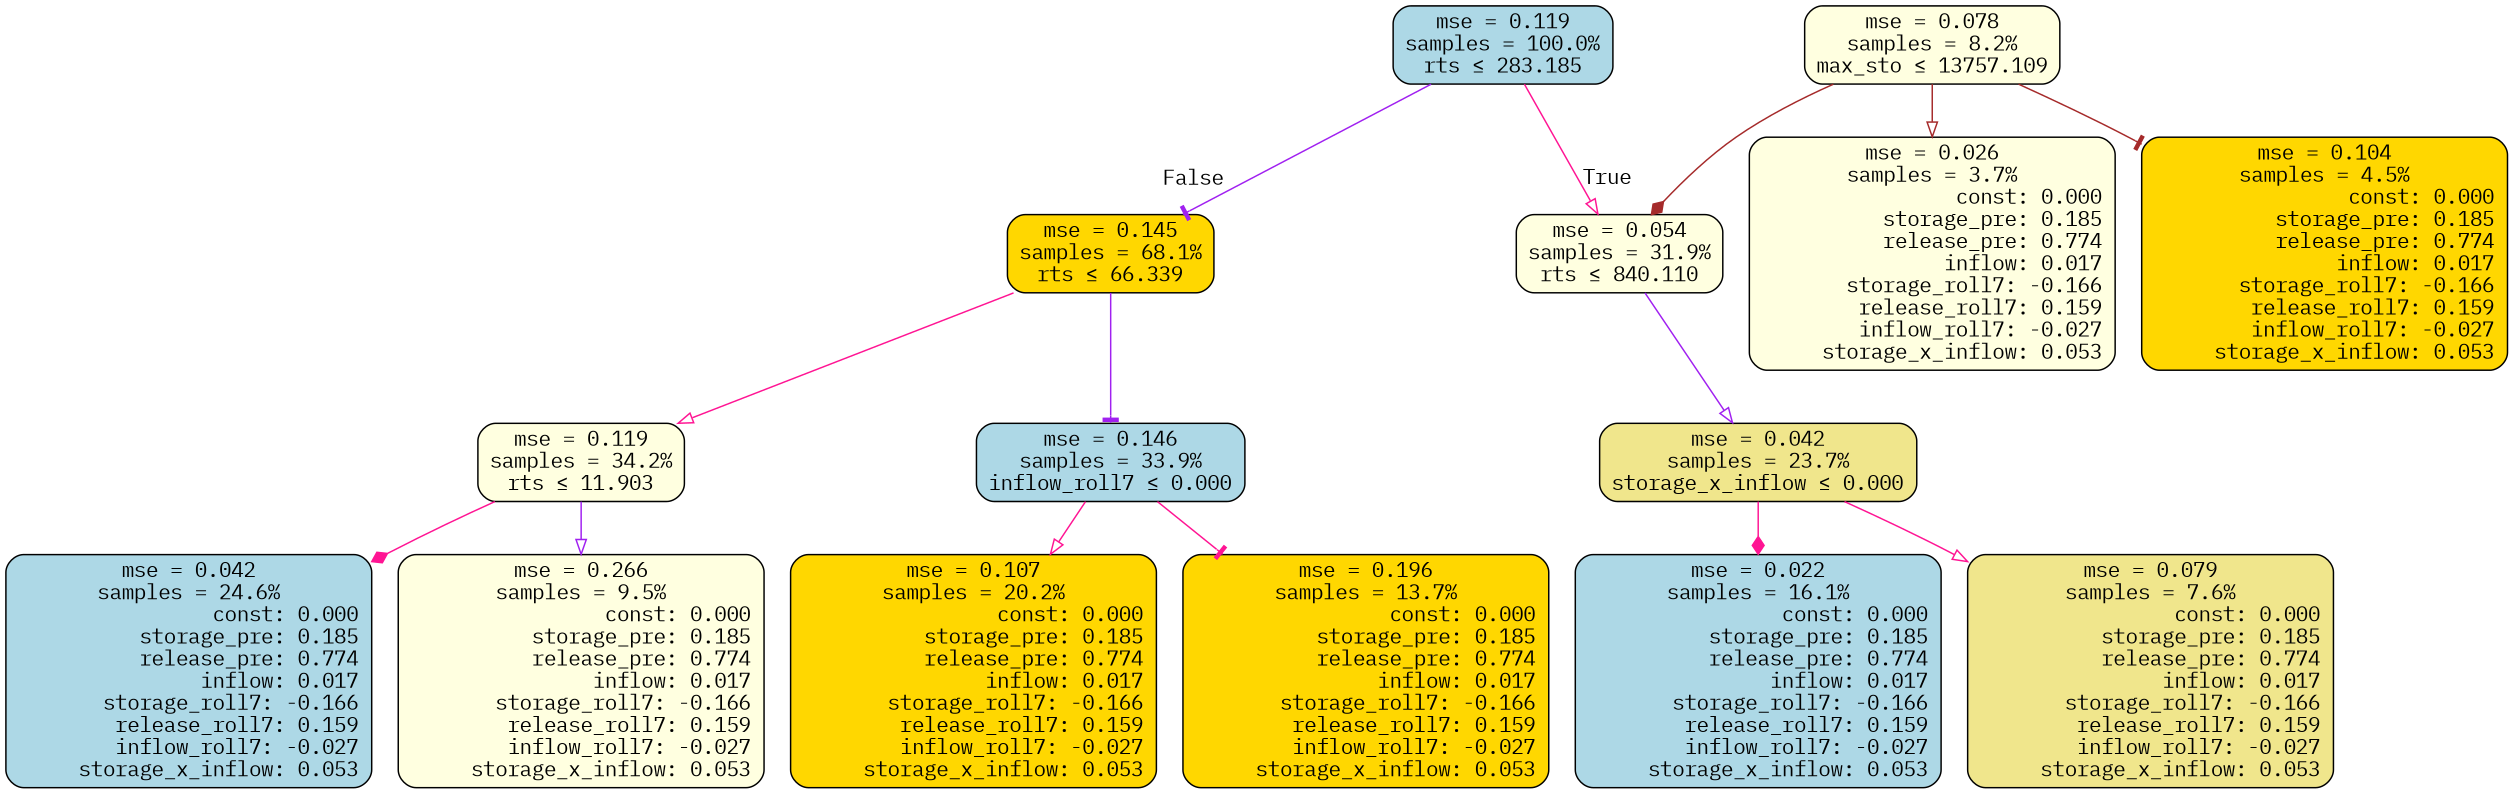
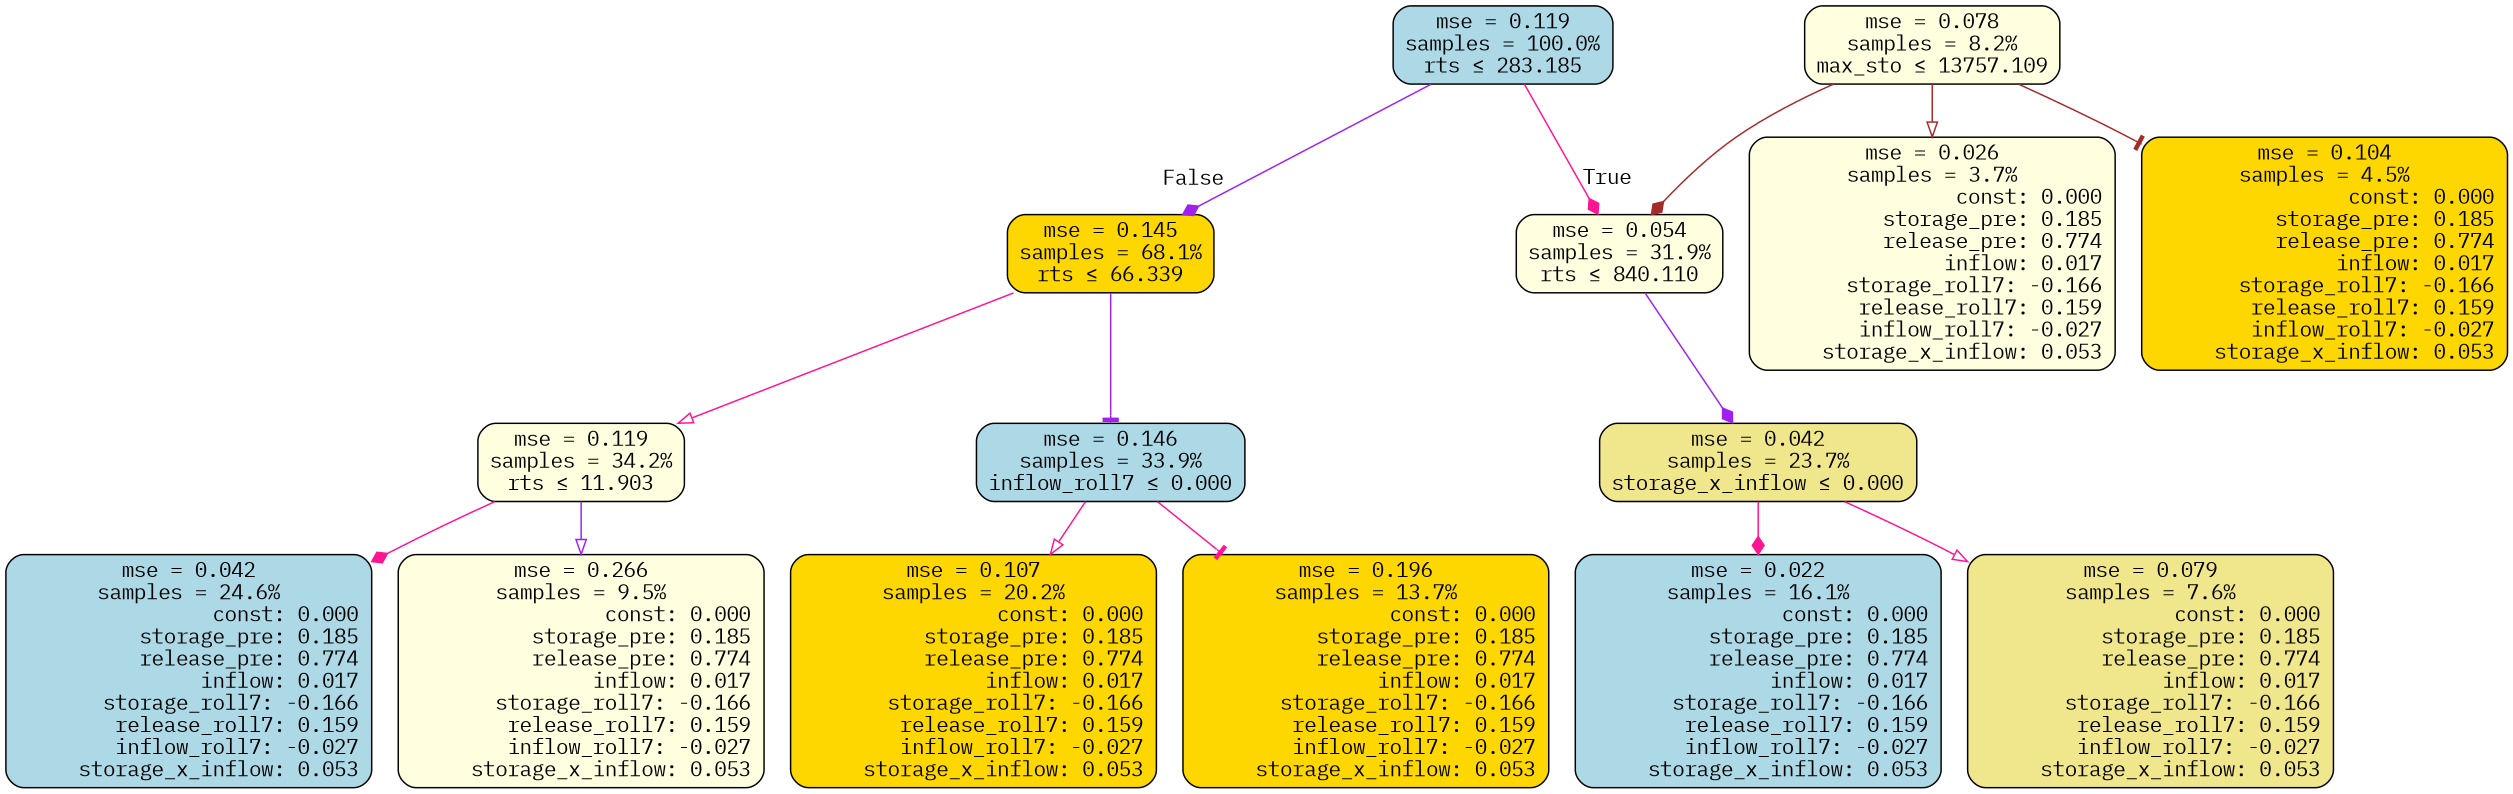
edge "mse = 0.119 samples = 100.0% rts ≤ 283.185" -> "mse = 0.054 samples = 31.9% rts ≤ 840.110": arrowhead onormal -> diamond
edge "mse = 0.119 samples = 100.0% rts ≤ 283.185" -> "mse = 0.145 samples = 68.1% rts ≤ 66.339": arrowhead tee -> diamond
edge "mse = 0.054 samples = 31.9% rts ≤ 840.110" -> "mse = 0.042 samples = 23.7% storage_x_inflow ≤ 0.000": arrowhead onormal -> diamond
